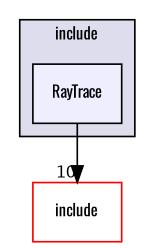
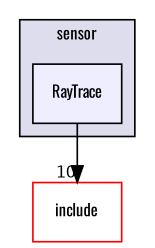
cluster "include": label "include" -> "sensor"
